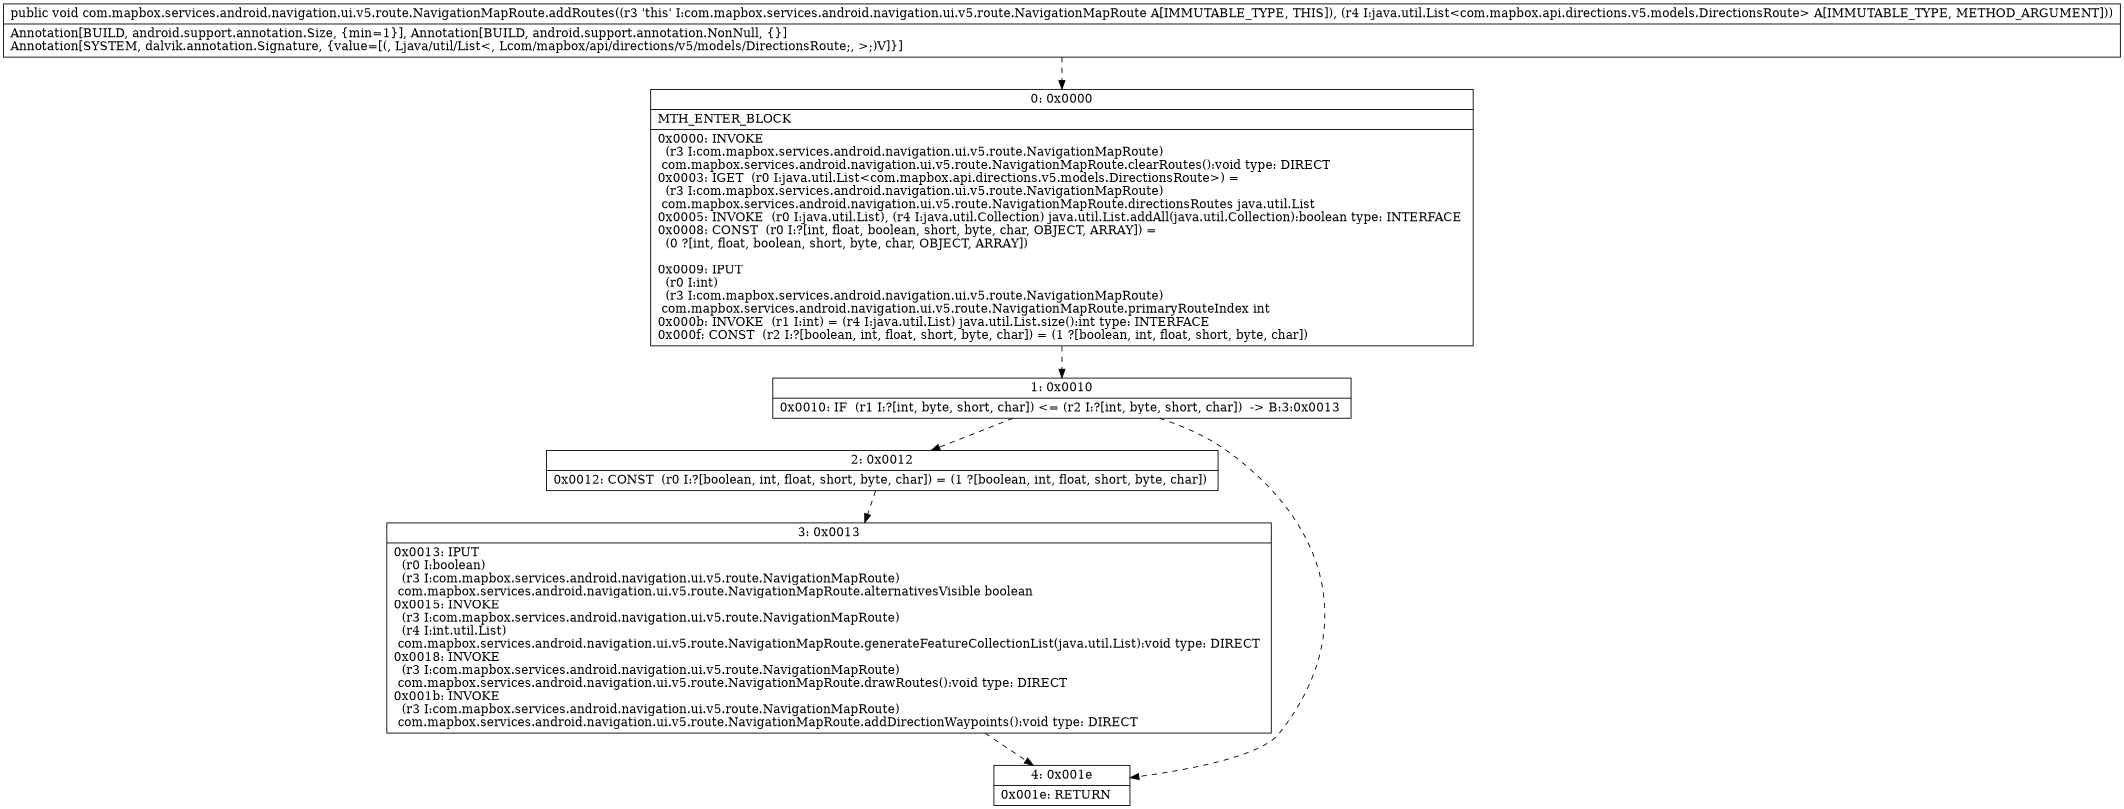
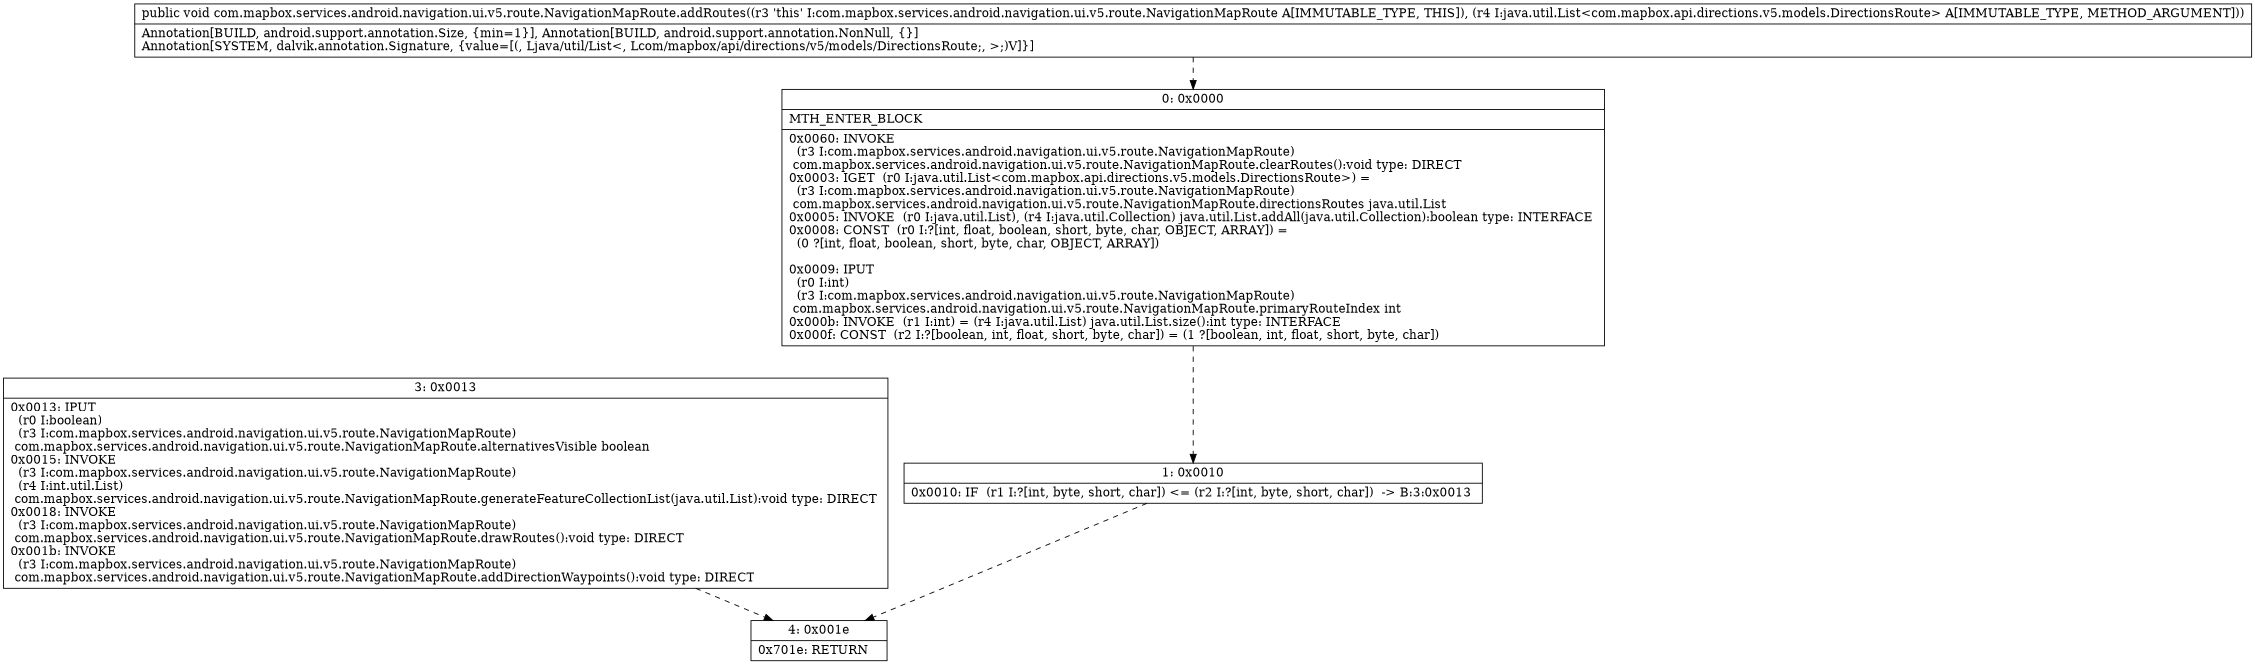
node "0: 0x0000": text "0x0000: INVOKE" -> "0x0060: INVOKE"
node "2: 0x0012": removed
node "4: 0x001e": text "0x001e: RETURN" -> "0x701e: RETURN"
